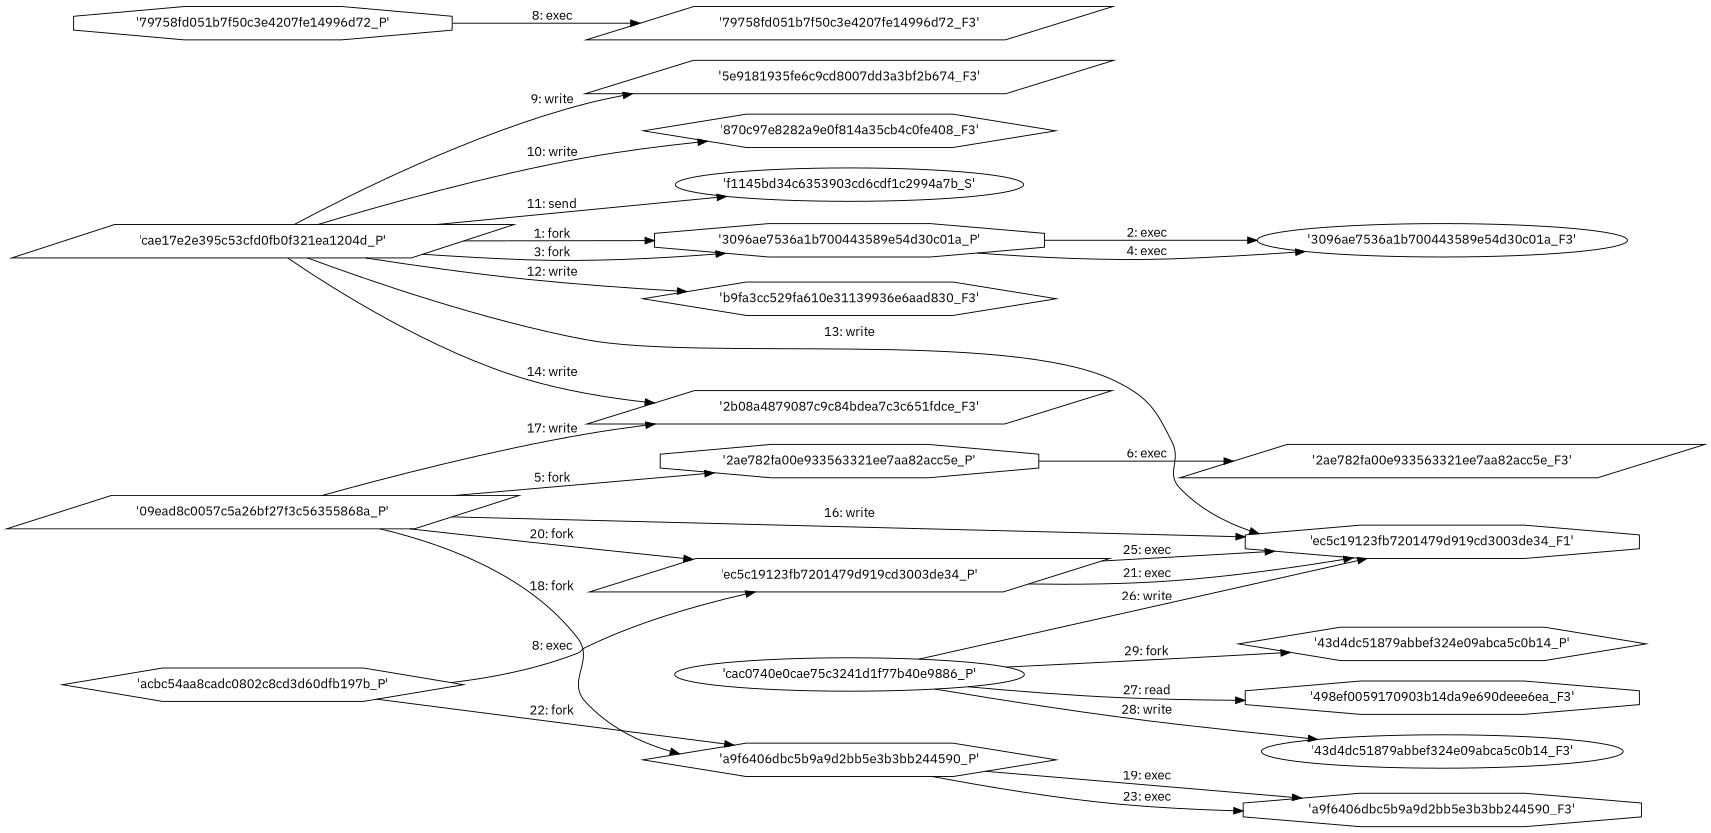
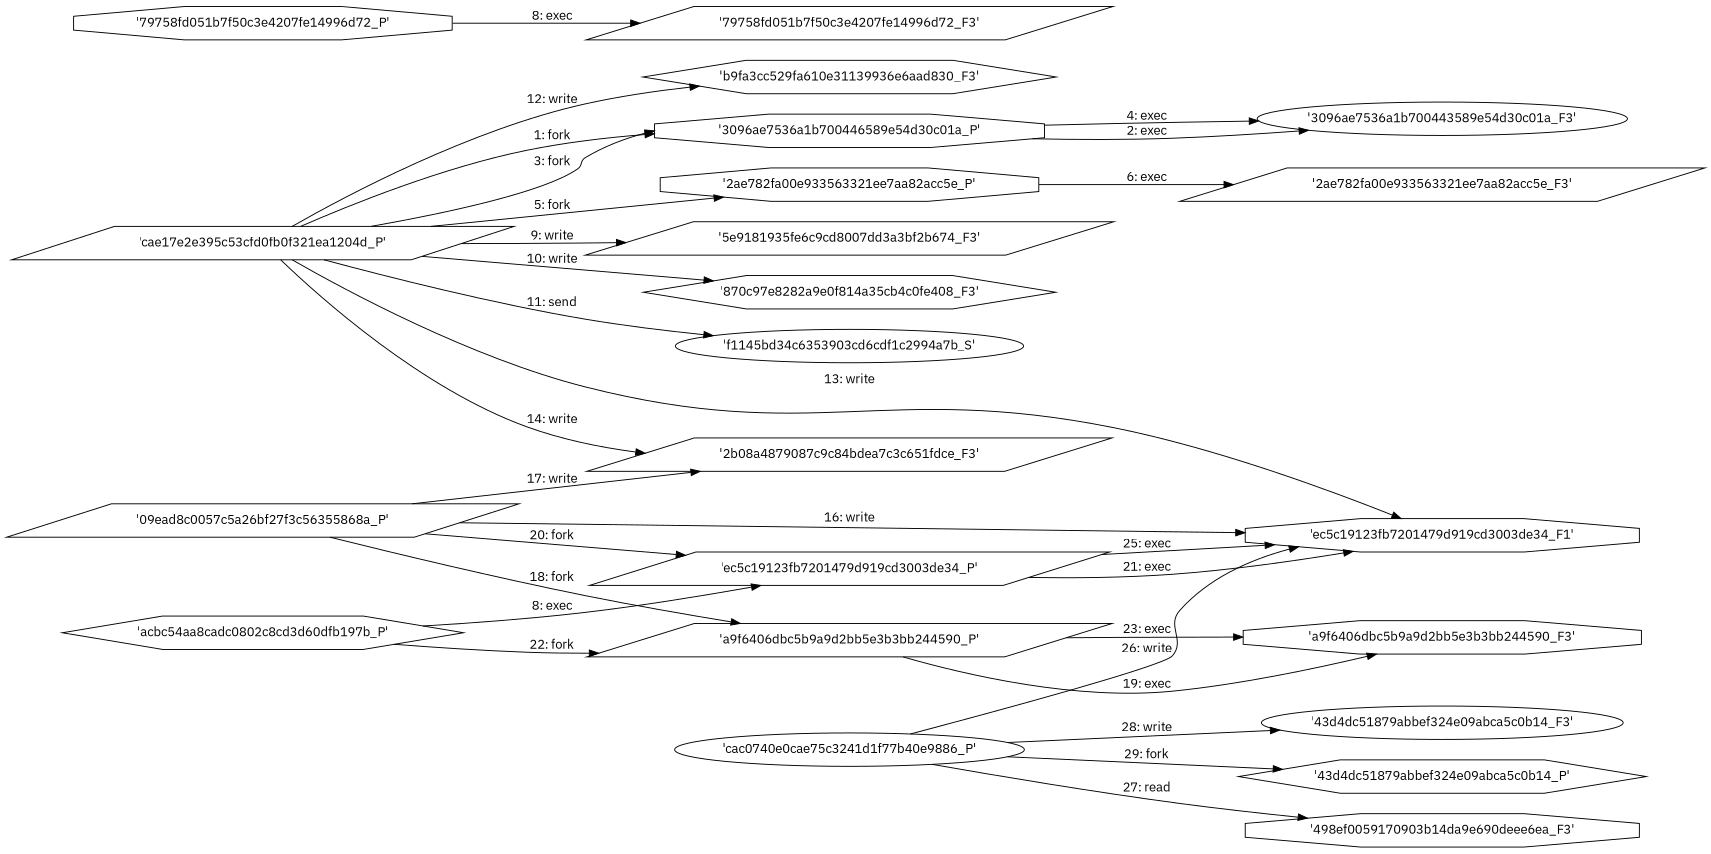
node "'3096ae7536a1b700443589e54d30c01a_P'": label "'3096ae7536a1b700443589e54d30c01a_P'" -> "'3096ae7536a1b700446589e54d30c01a_P'"
edge "'09ead8c0057c5a26bf27f3c56355868a_P'" -> "'2ae782fa00e933563321ee7aa82acc5e_P'": now "'cae17e2e395c53cfd0fb0f321ea1204d_P'" -> "'2ae782fa00e933563321ee7aa82acc5e_P'"
node "'a9f6406dbc5b9a9d2bb5e3b3bb244590_P'": shape hexagon -> parallelogram
